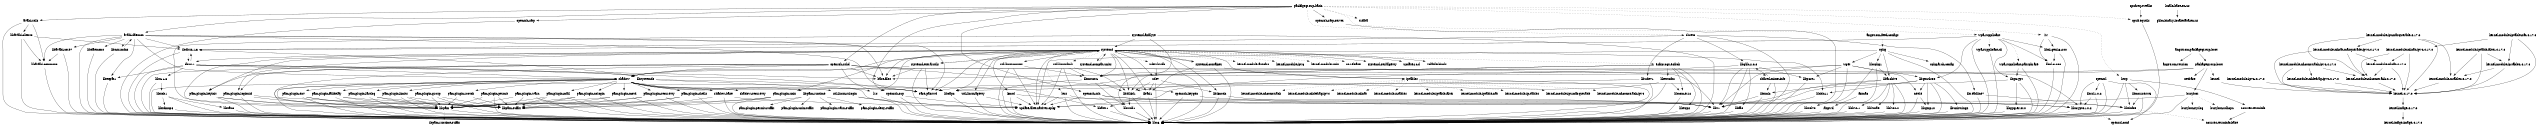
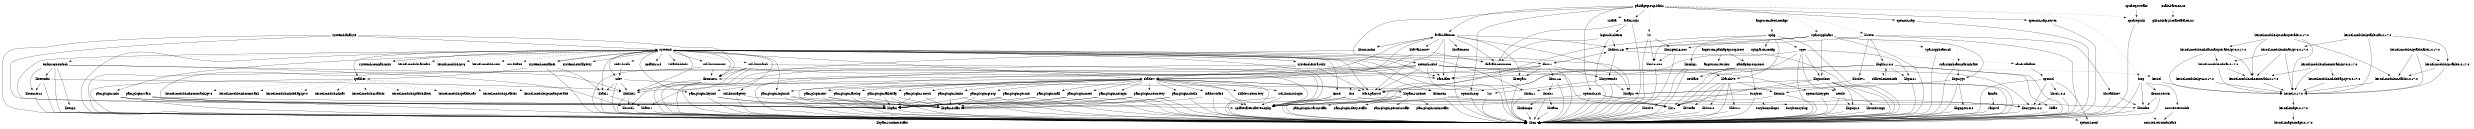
node "libavahi-client3": label "libavahi-client3" -> "loginuid-client3"
node "ca-certificates": added
edge "shadow" -> "pam-plugin-group": added
